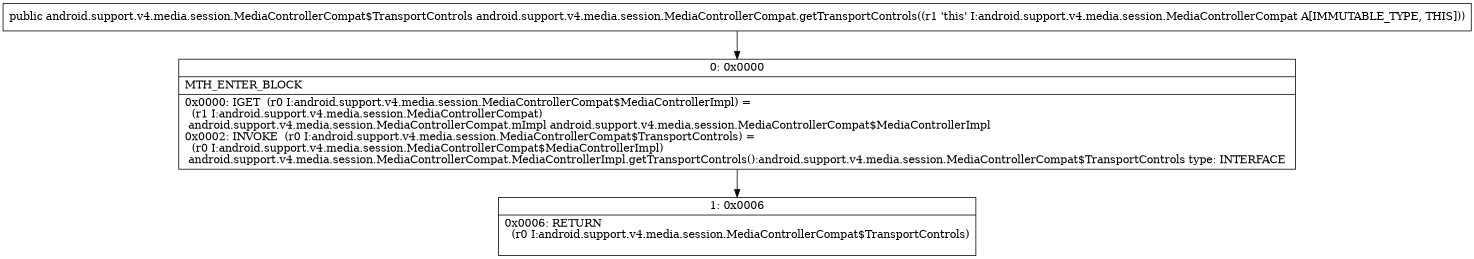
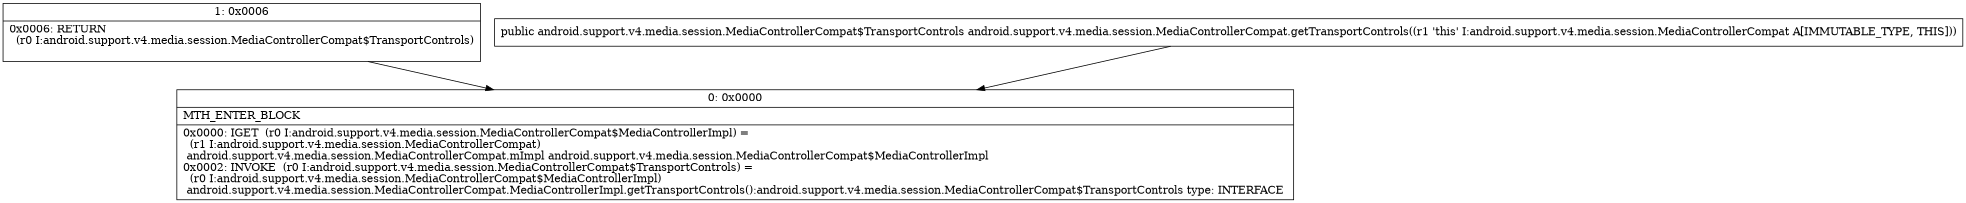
edge "0: 0x0000" -> "1: 0x0006": reversed
